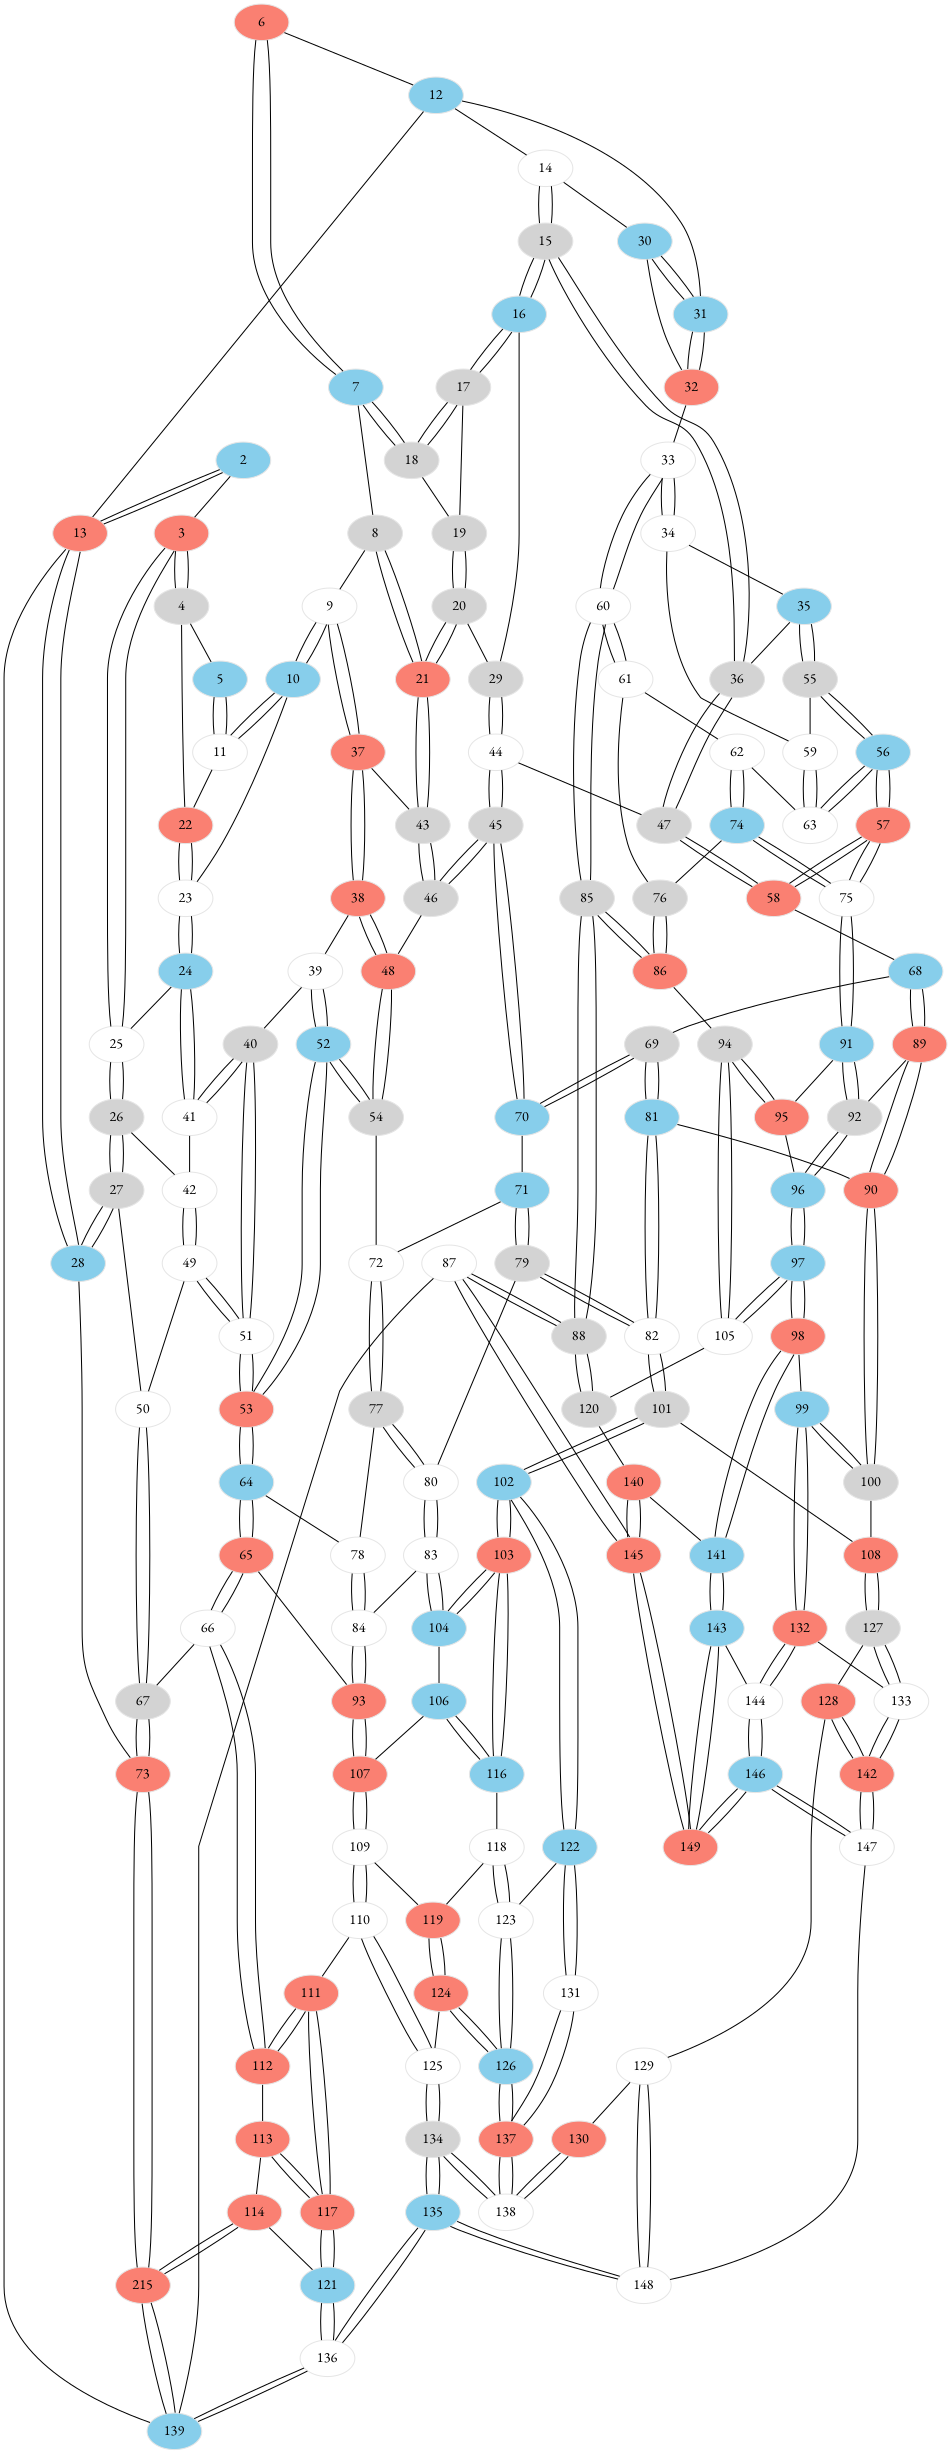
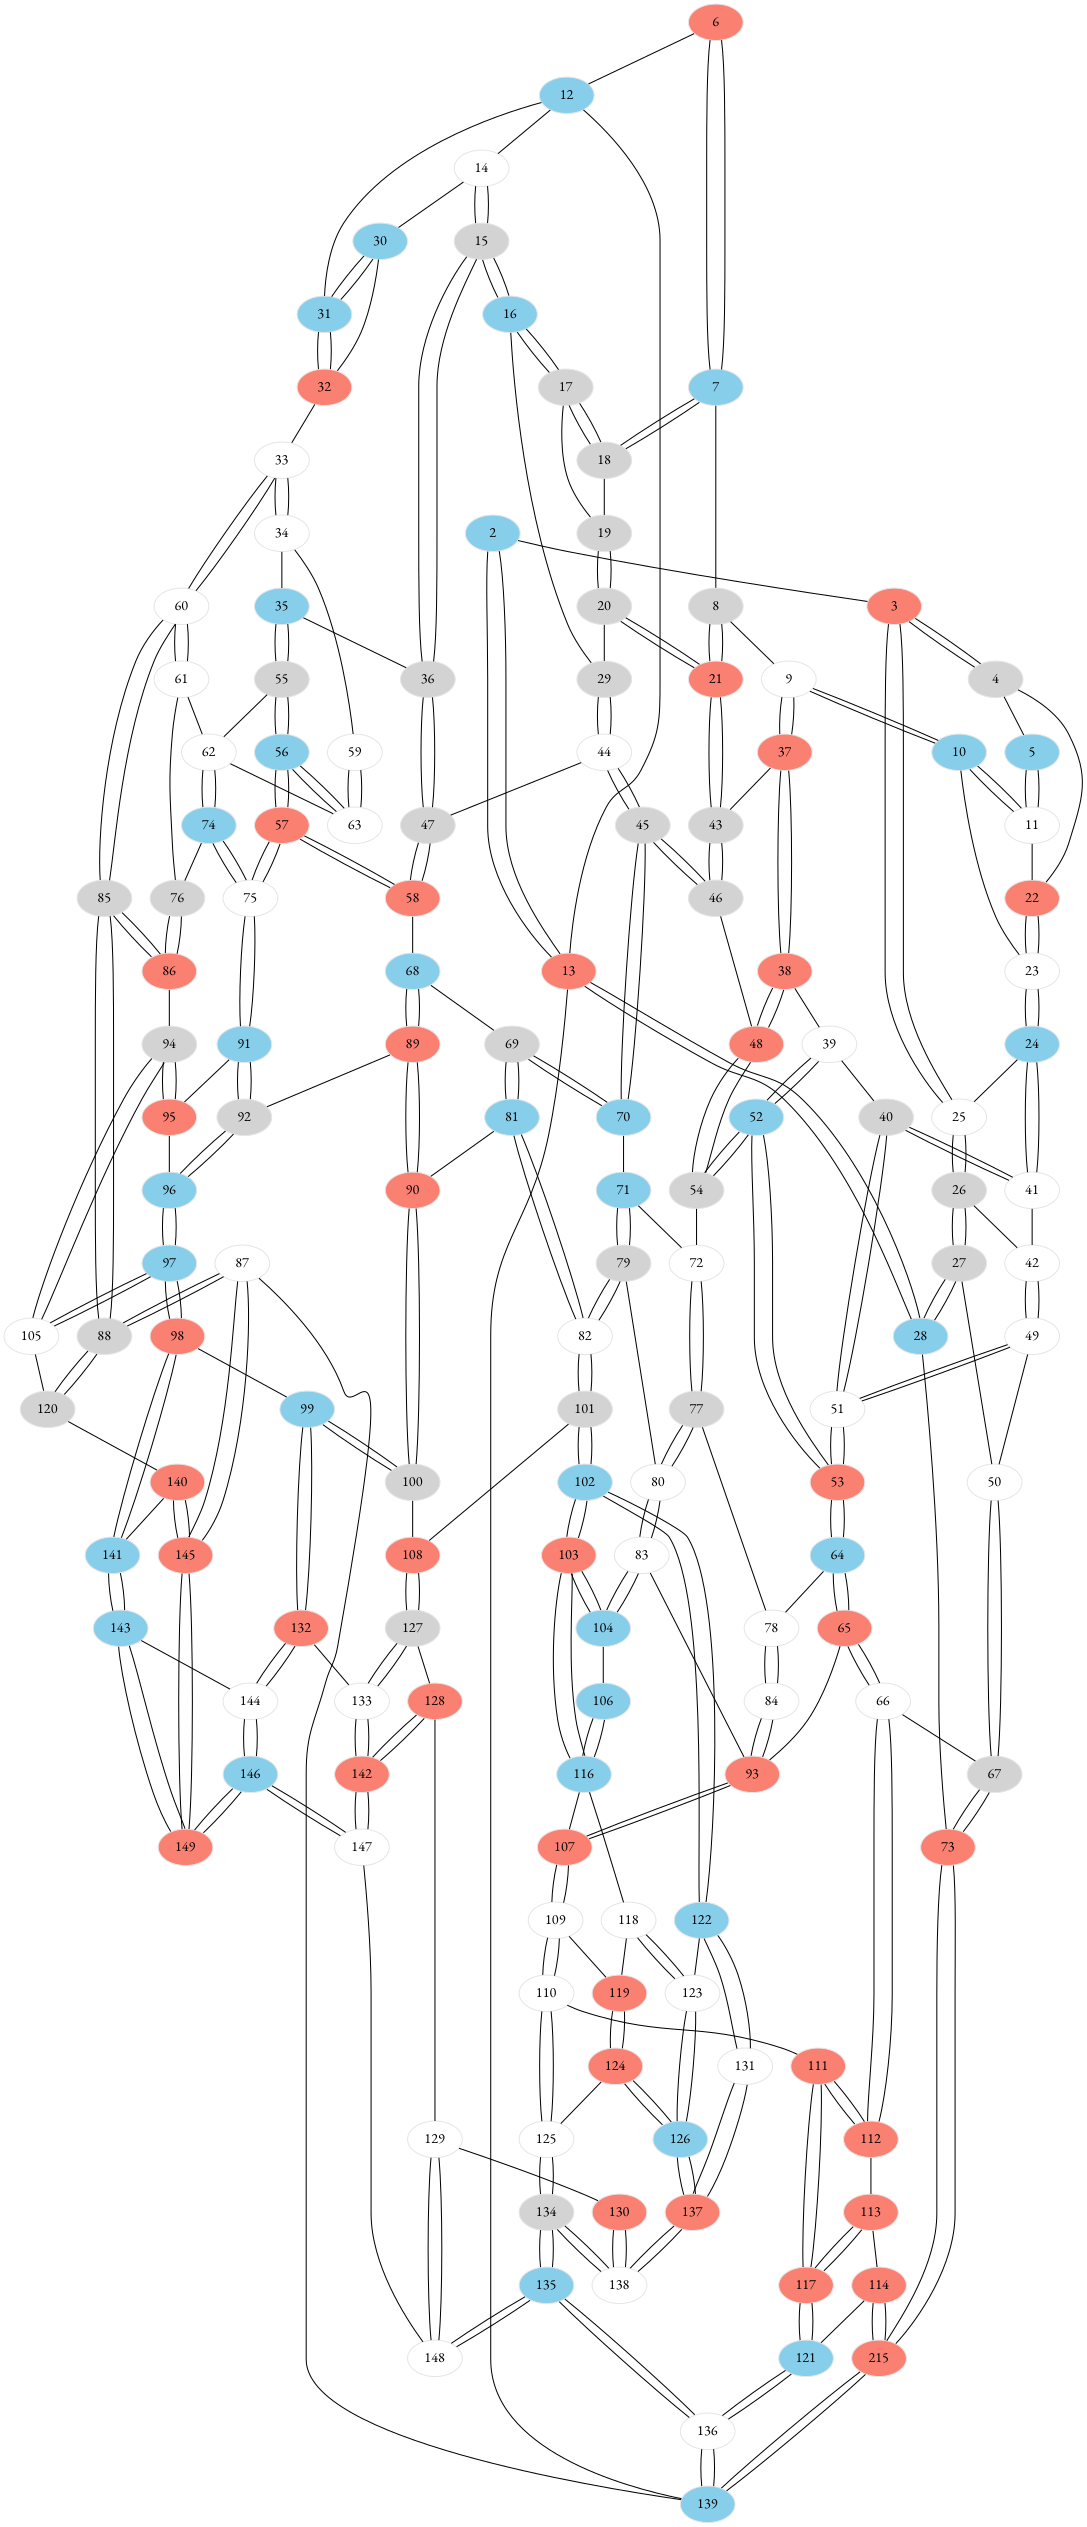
edge "55" -- "59": now "55" -- "62"
edge "83" -- "84": now "83" -- "93"
edge "106" -- "107": now "116" -- "107"
